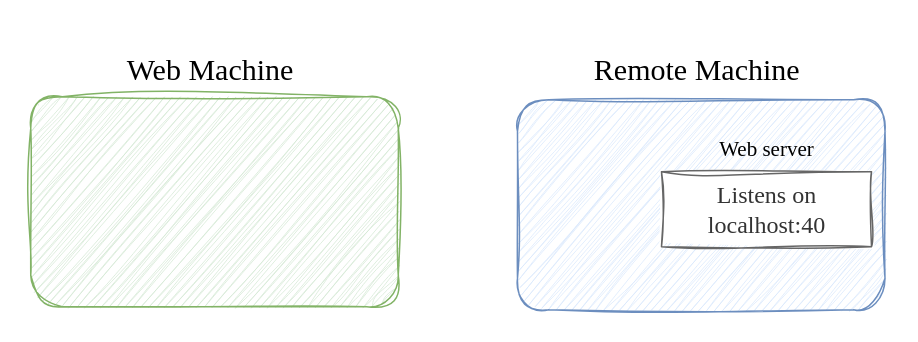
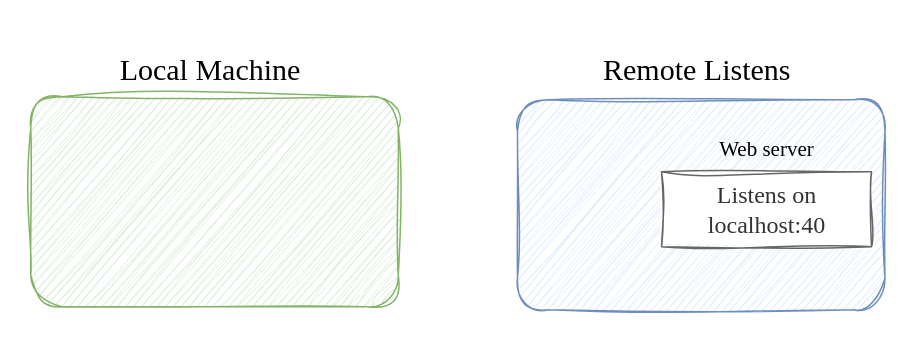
node "Web Machine": label "Web Machine" -> "Local Machine"
node "Remote Machine": label "Remote Machine" -> "Remote Listens"
